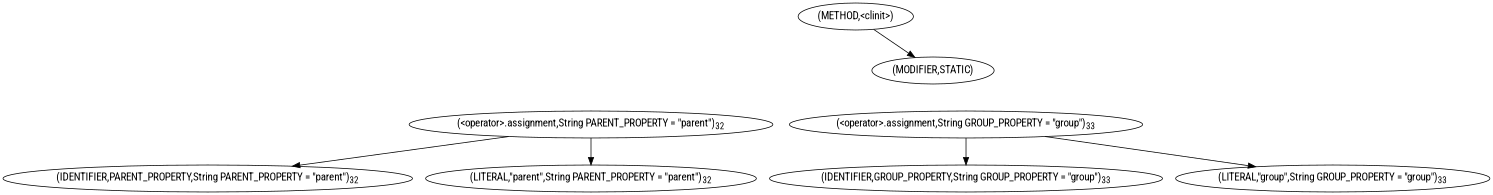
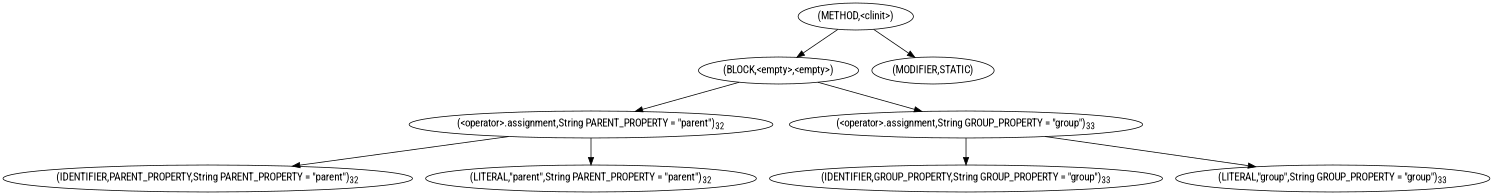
node "(BLOCK,<empty>,<empty>)": added
